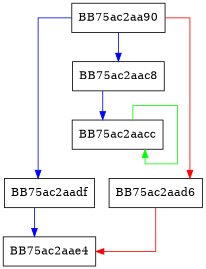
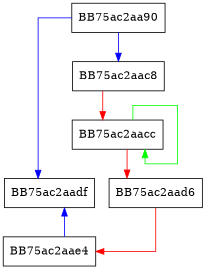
edge "BB75ac2aa90" -> "BB75ac2aad6": now "BB75ac2aacc" -> "BB75ac2aad6"
edge "BB75ac2aac8" -> "BB75ac2aacc": color blue -> red
edge "BB75ac2aadf" -> "BB75ac2aae4": reversed
